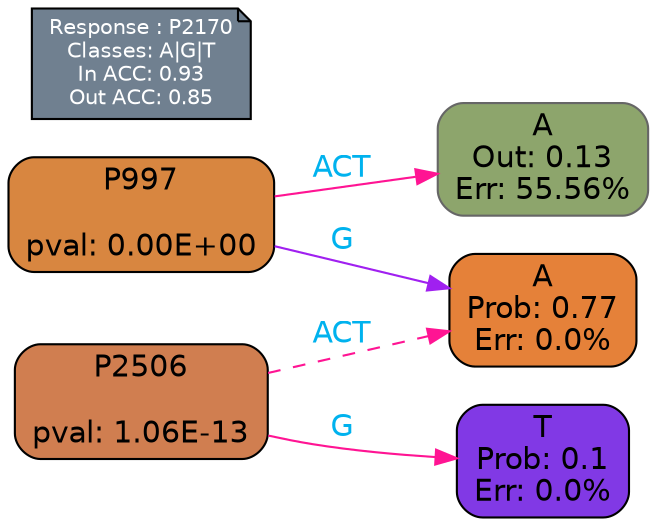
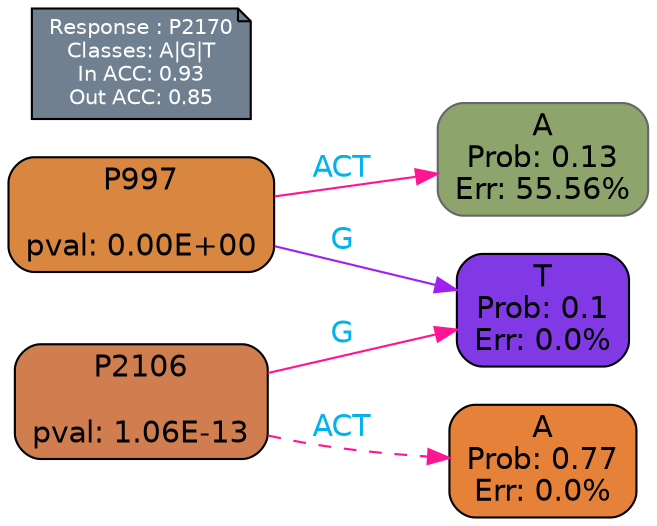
node "A Out: 0.13 Err: 55.56%": label "A Out: 0.13 Err: 55.56%" -> "A Prob: 0.13 Err: 55.56%"
edge "P997 pval: 0.00E+00" -> "A Prob: 0.77 Err: 0.0%": now "P997 pval: 0.00E+00" -> "T Prob: 0.1 Err: 0.0%"
node "P2506 pval: 1.06E-13": label "P2506 pval: 1.06E-13" -> "P2106 pval: 1.06E-13"
